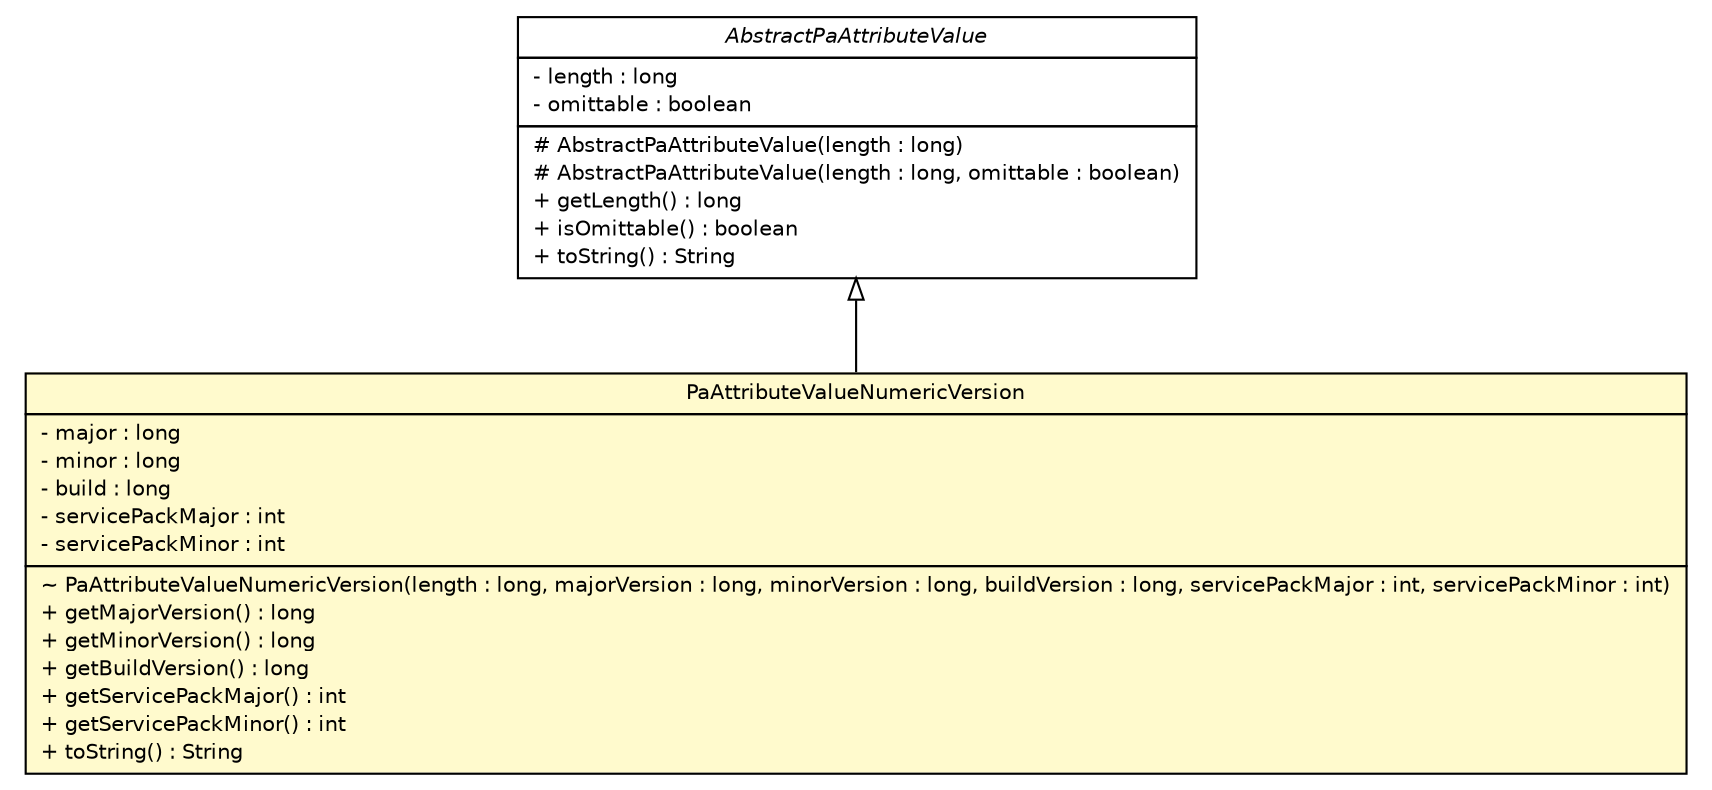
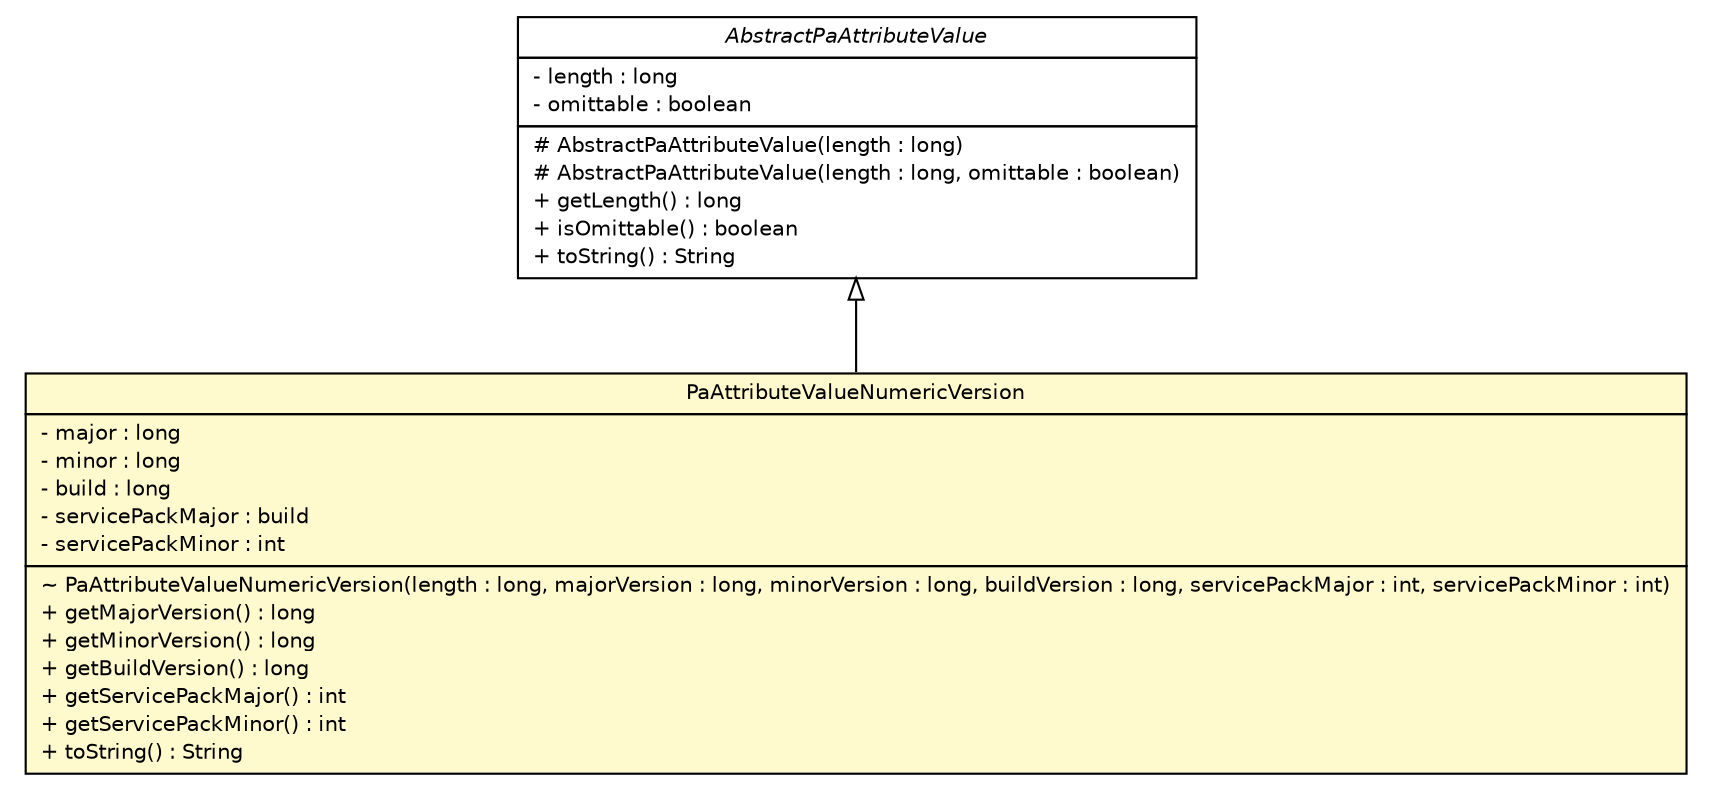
node "PaAttributeValueNumericVersion": text "- servicePackMajor : int" -> "- servicePackMajor : build"
